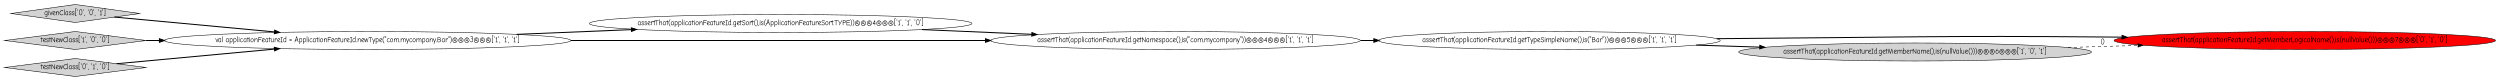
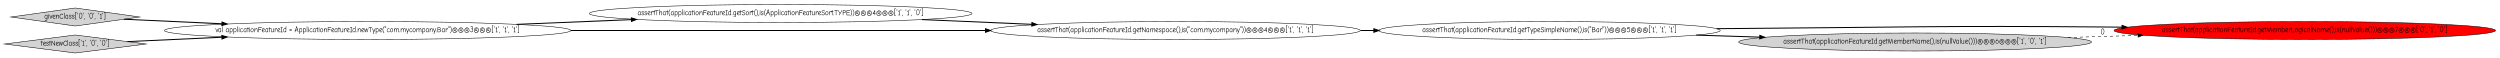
node "testNewClass['0', '1', '0']": removed
